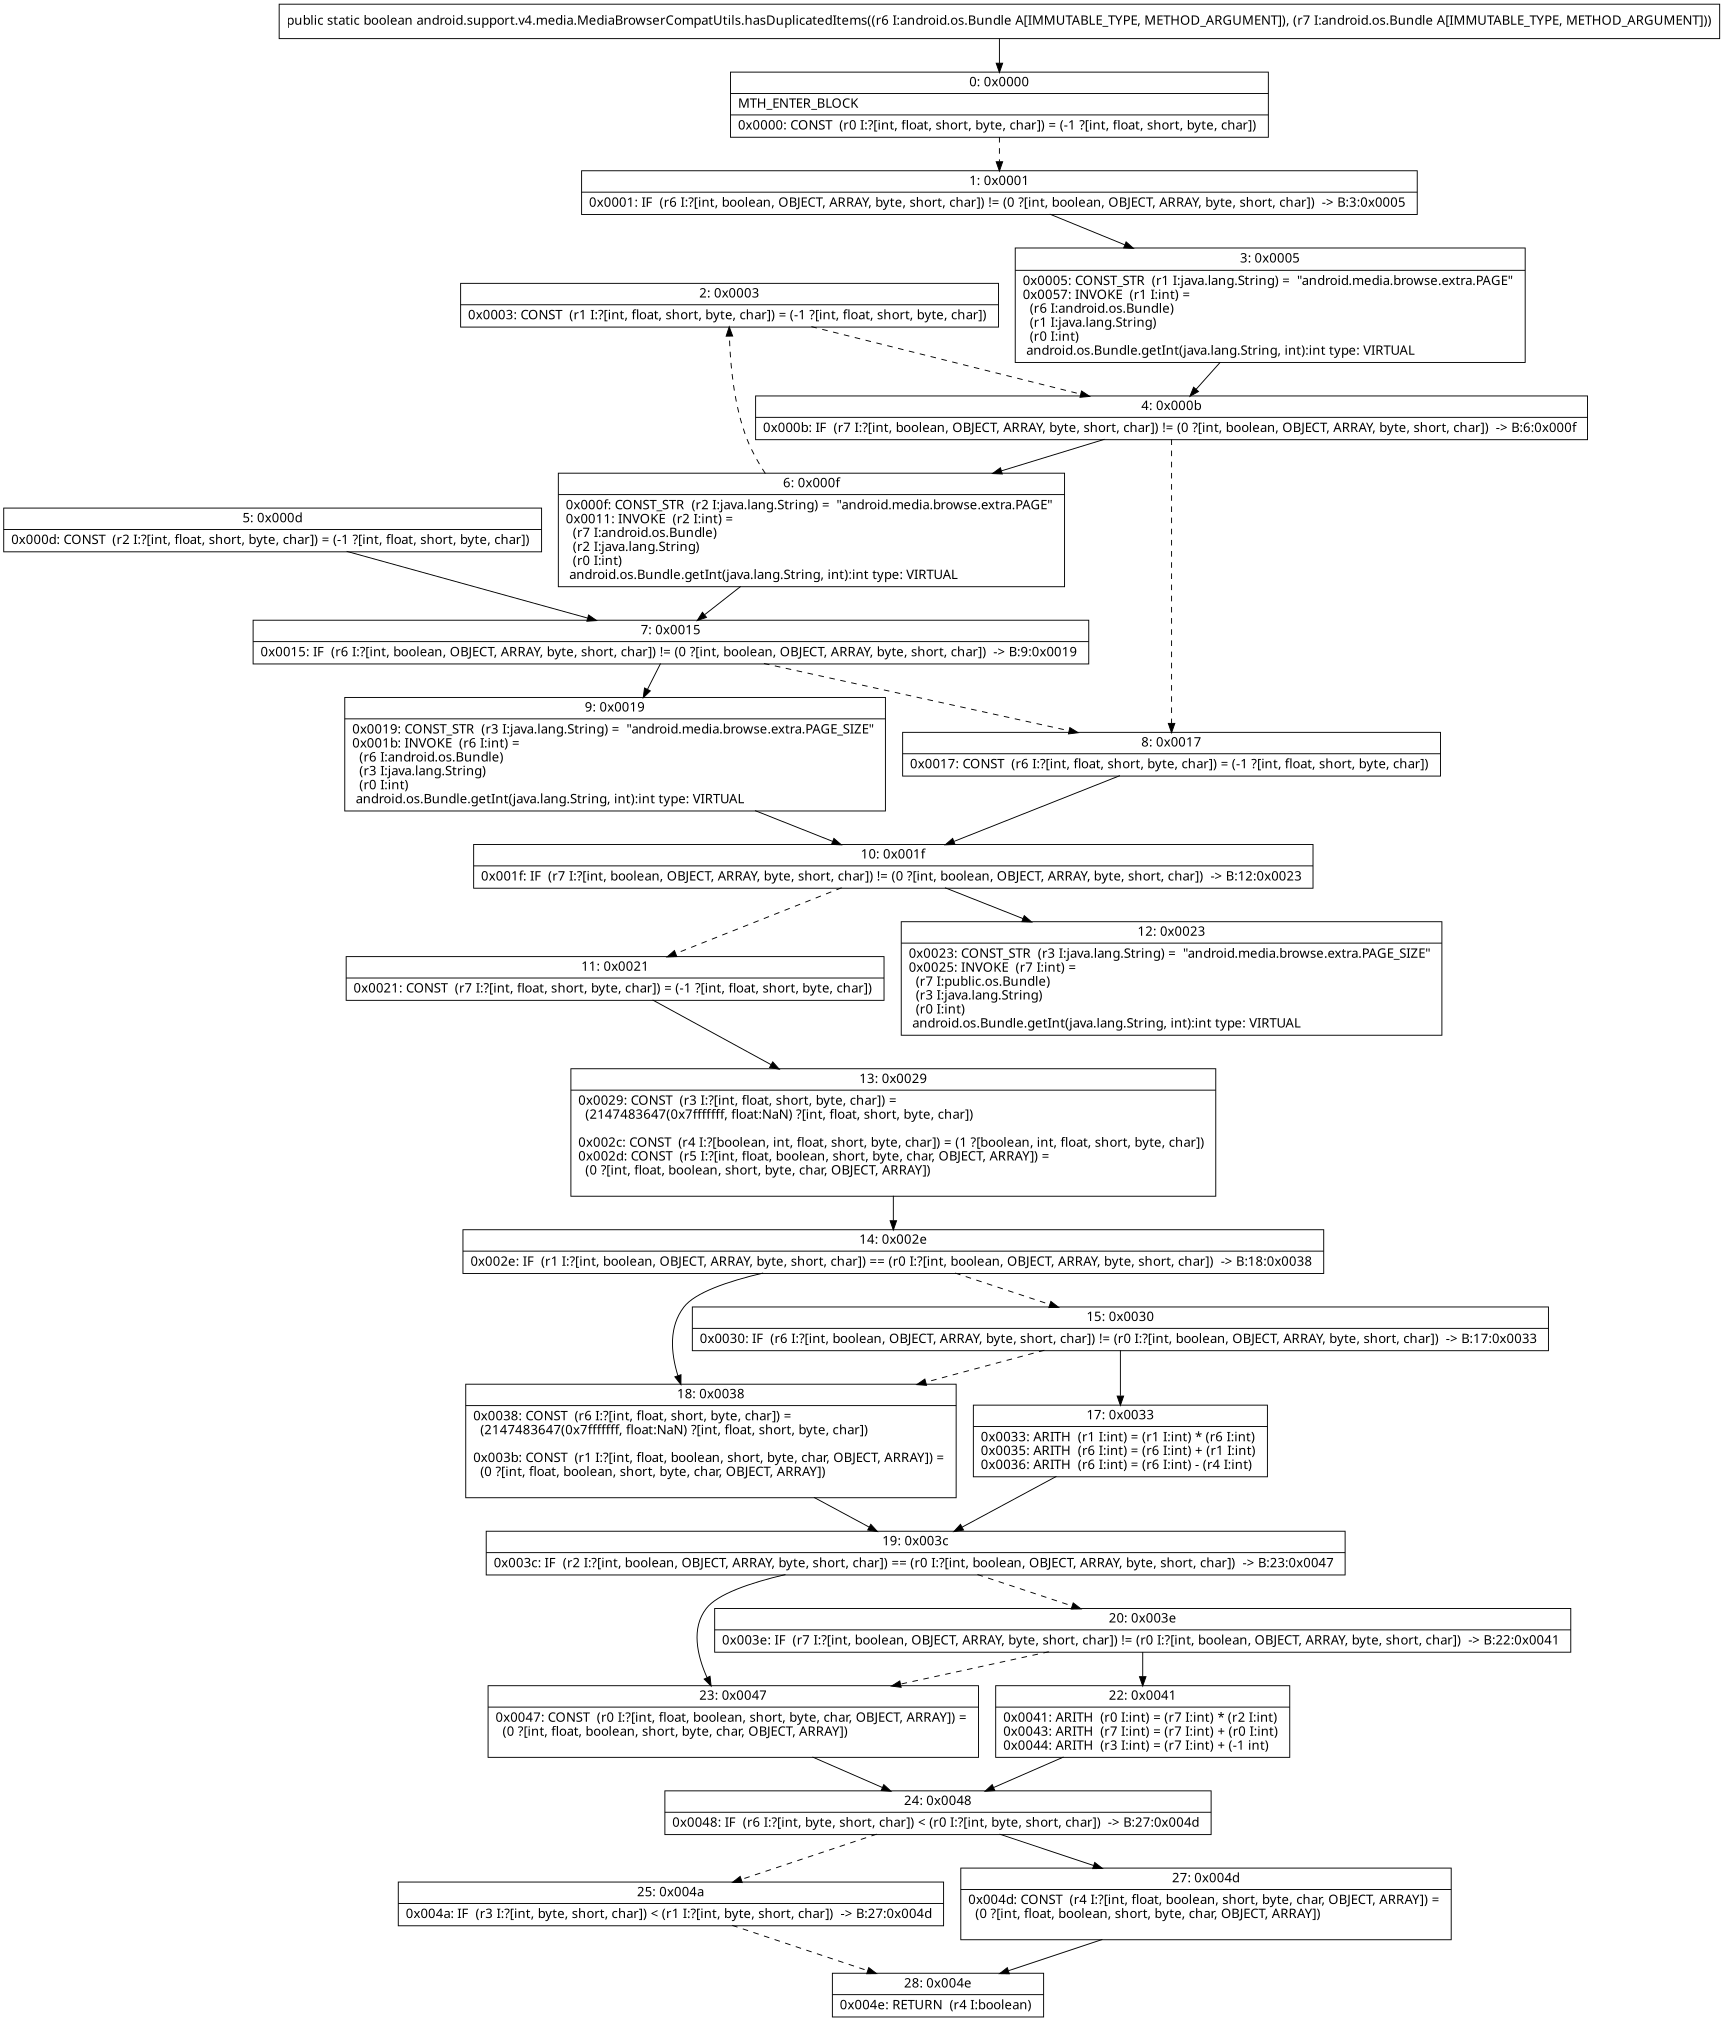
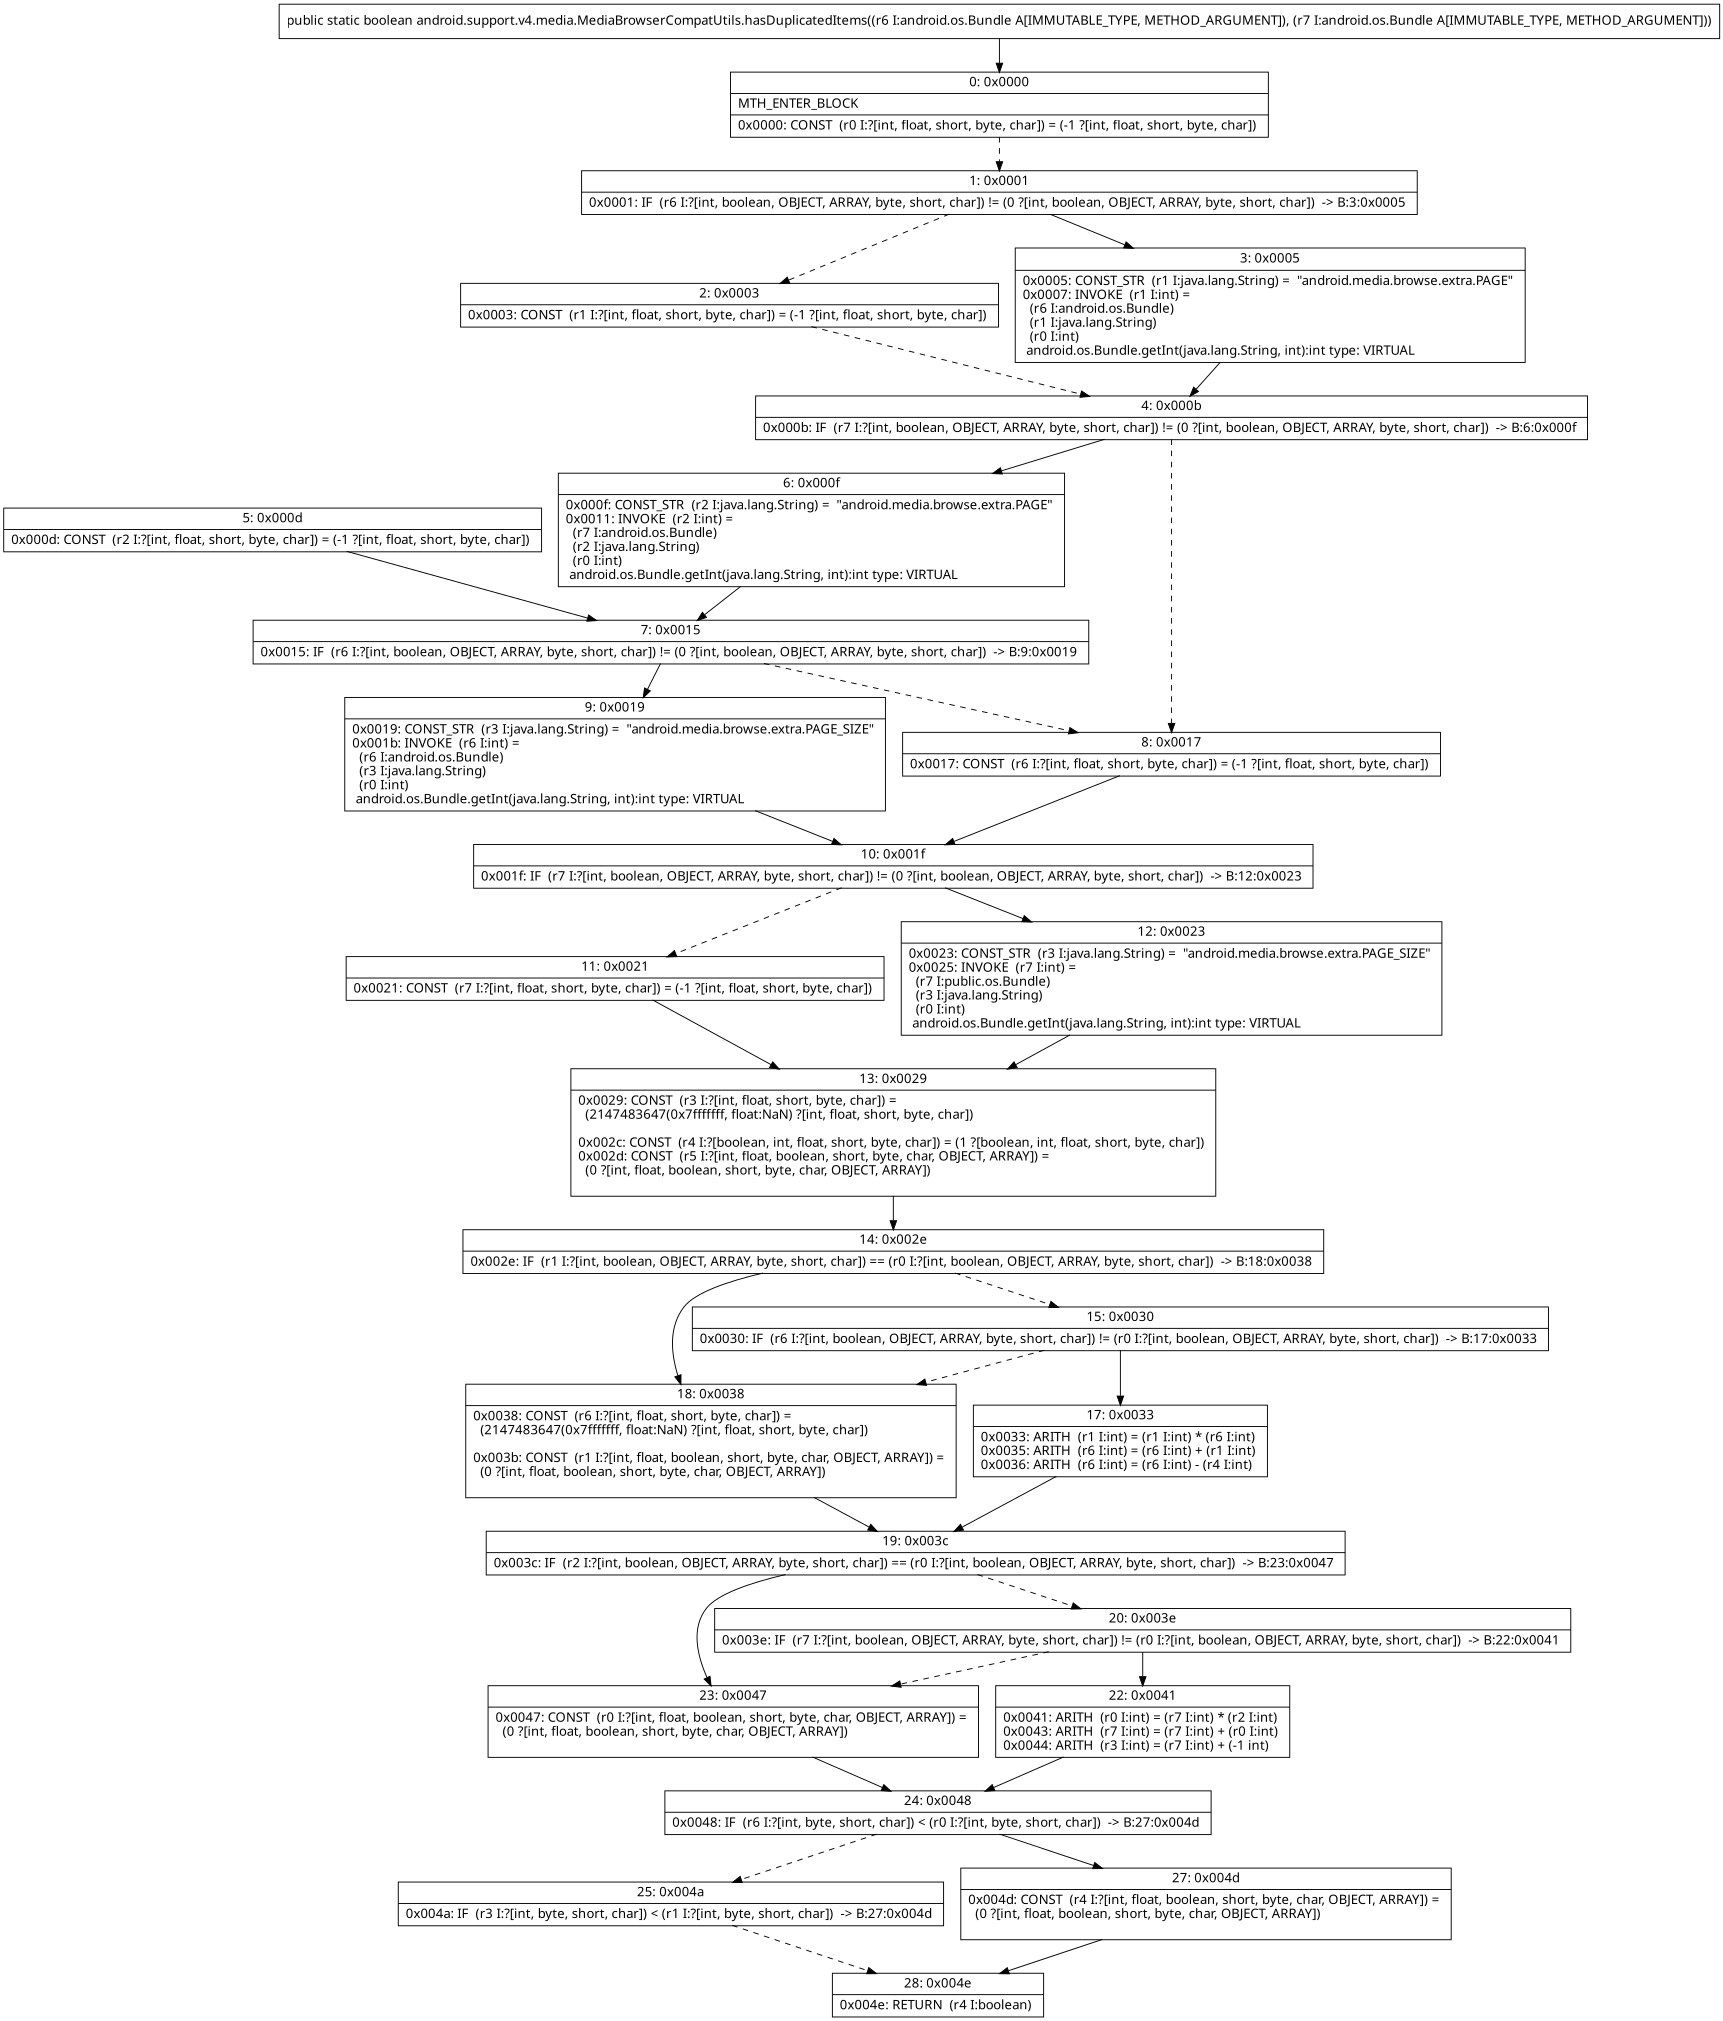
node "3: 0x0005": text "0x0057: INVOKE  (r1 I:int) =" -> "0x0007: INVOKE  (r1 I:int) ="
edge "6: 0x000f" -> "2: 0x0003": now "1: 0x0001" -> "2: 0x0003"
edge "12: 0x0023" -> "13: 0x0029": added
